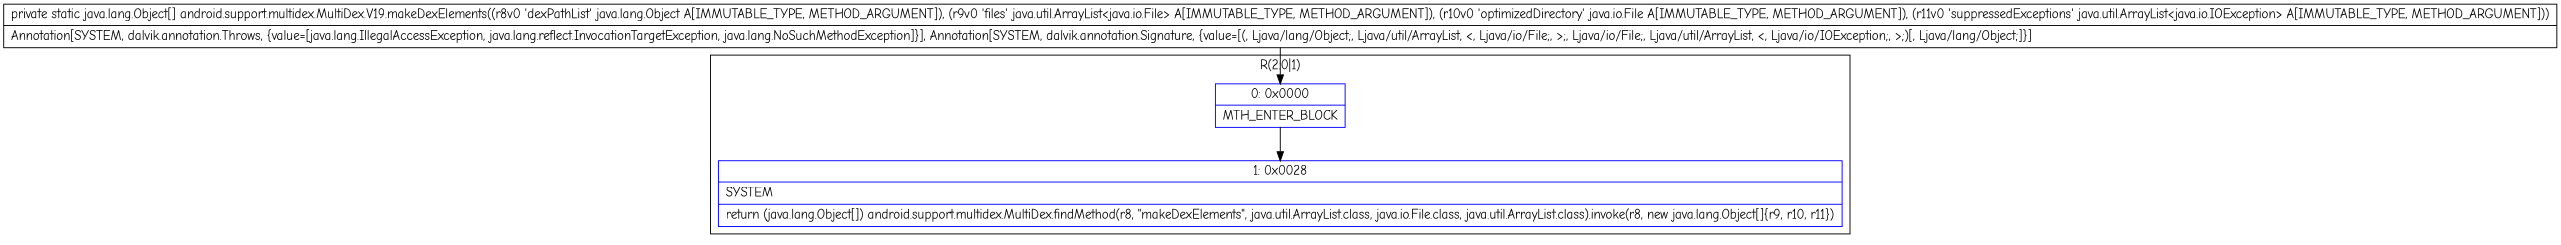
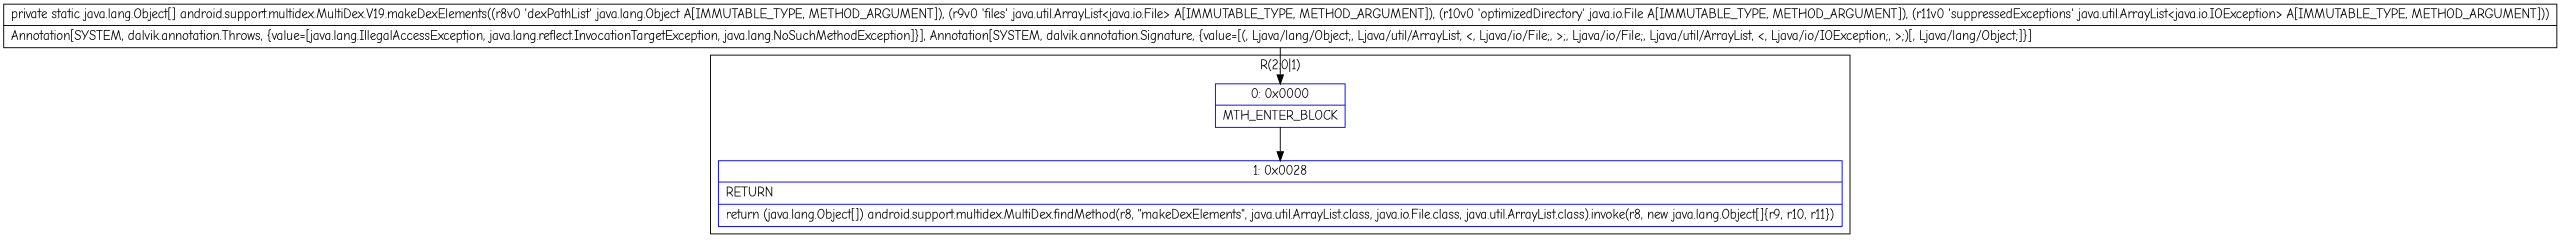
node "1: 0x0028": text "SYSTEM" -> "RETURN"
